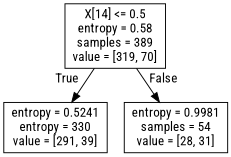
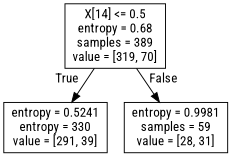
node "X[14] <= 0.5 entropy = 0.58 samples = 389 value = [319, 70]": label "X[14] <= 0.5 entropy = 0.58 samples = 389 value = [319, 70]" -> "X[14] <= 0.5 entropy = 0.68 samples = 389 value = [319, 70]"
node "entropy = 0.9981 samples = 54 value = [28, 31]": label "entropy = 0.9981 samples = 54 value = [28, 31]" -> "entropy = 0.9981 samples = 59 value = [28, 31]"
